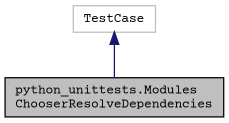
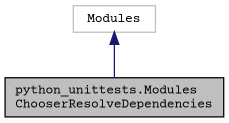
node "TestCase": label "TestCase" -> "Modules"
